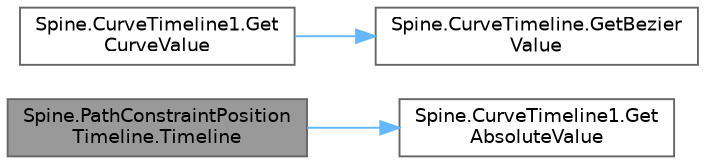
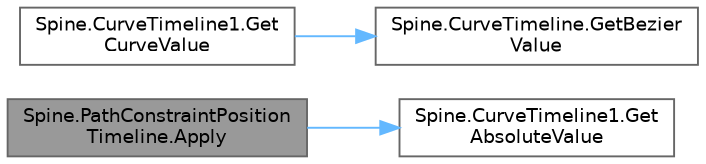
node "Spine.PathConstraintPosition Timeline.Timeline": label "Spine.PathConstraintPosition Timeline.Timeline" -> "Spine.PathConstraintPosition Timeline.Apply"
